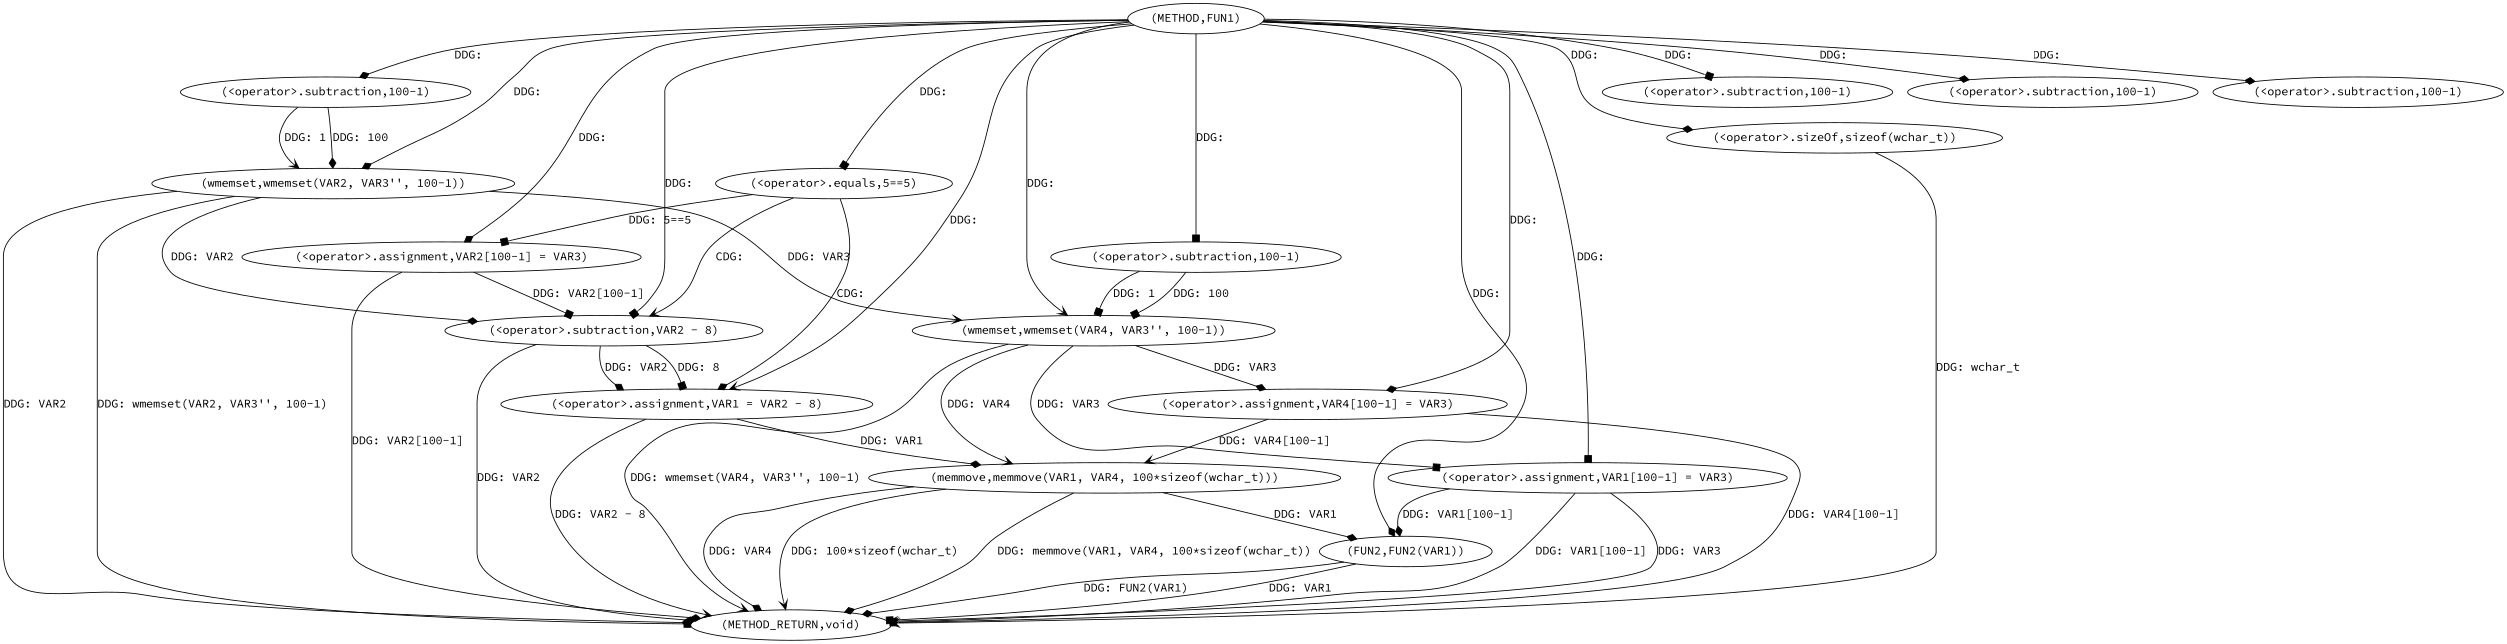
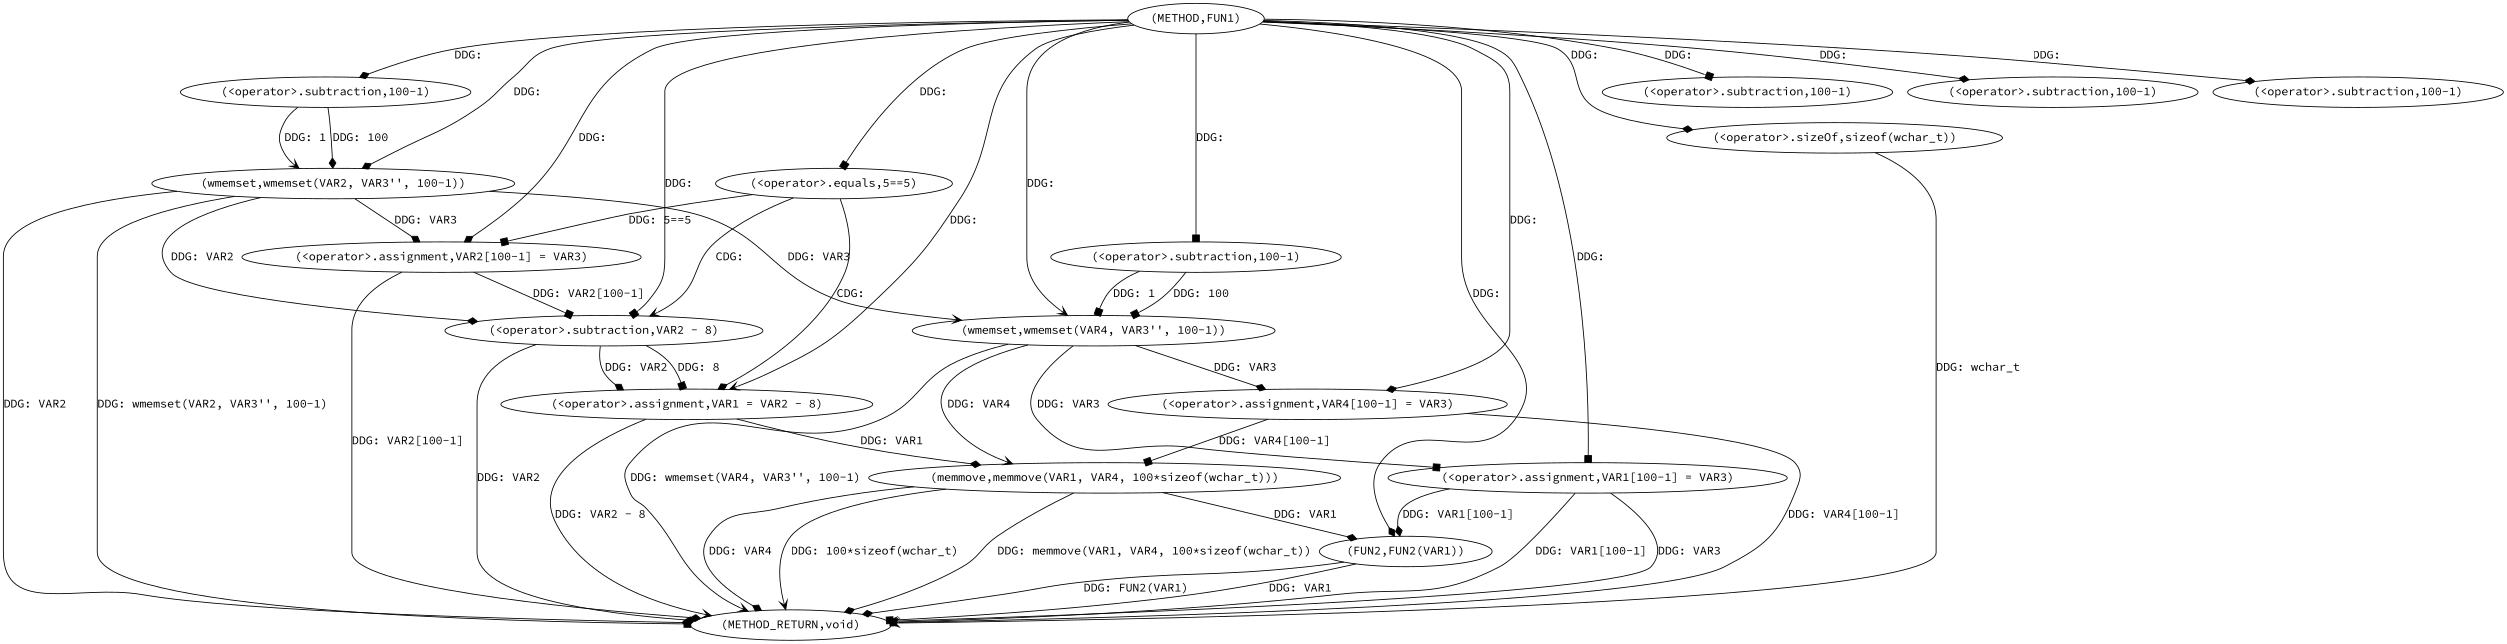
edge "(wmemset,wmemset(VAR2, VAR3'', 100-1))" -> "(<operator>.assignment,VAR2[100-1] = VAR3)": added, label "DDG: VAR3"
edge "(<operator>.assignment,VAR4[100-1] = VAR3)" -> "(memmove,memmove(VAR1, VAR4, 100*sizeof(wchar_t)))": arrowhead vee -> box
